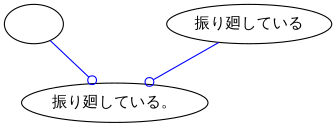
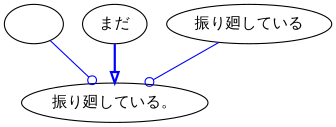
node "まだ": added
